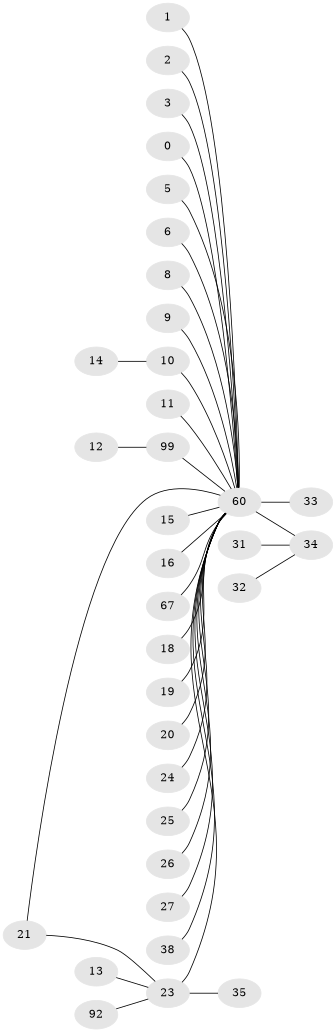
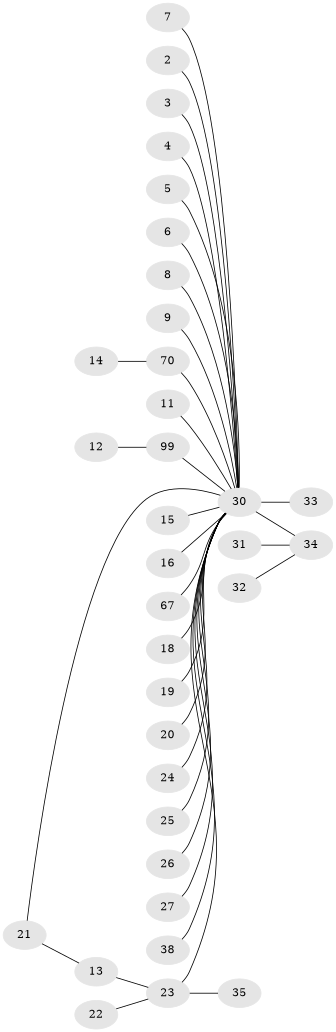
node "1": label "1" -> "7"
node "0": label "0" -> "4"
node "10": label "10" -> "70"
node "60": label "60" -> "30"
edge "21" -- "23": now "21" -- "13"
node "92": label "92" -> "22"
